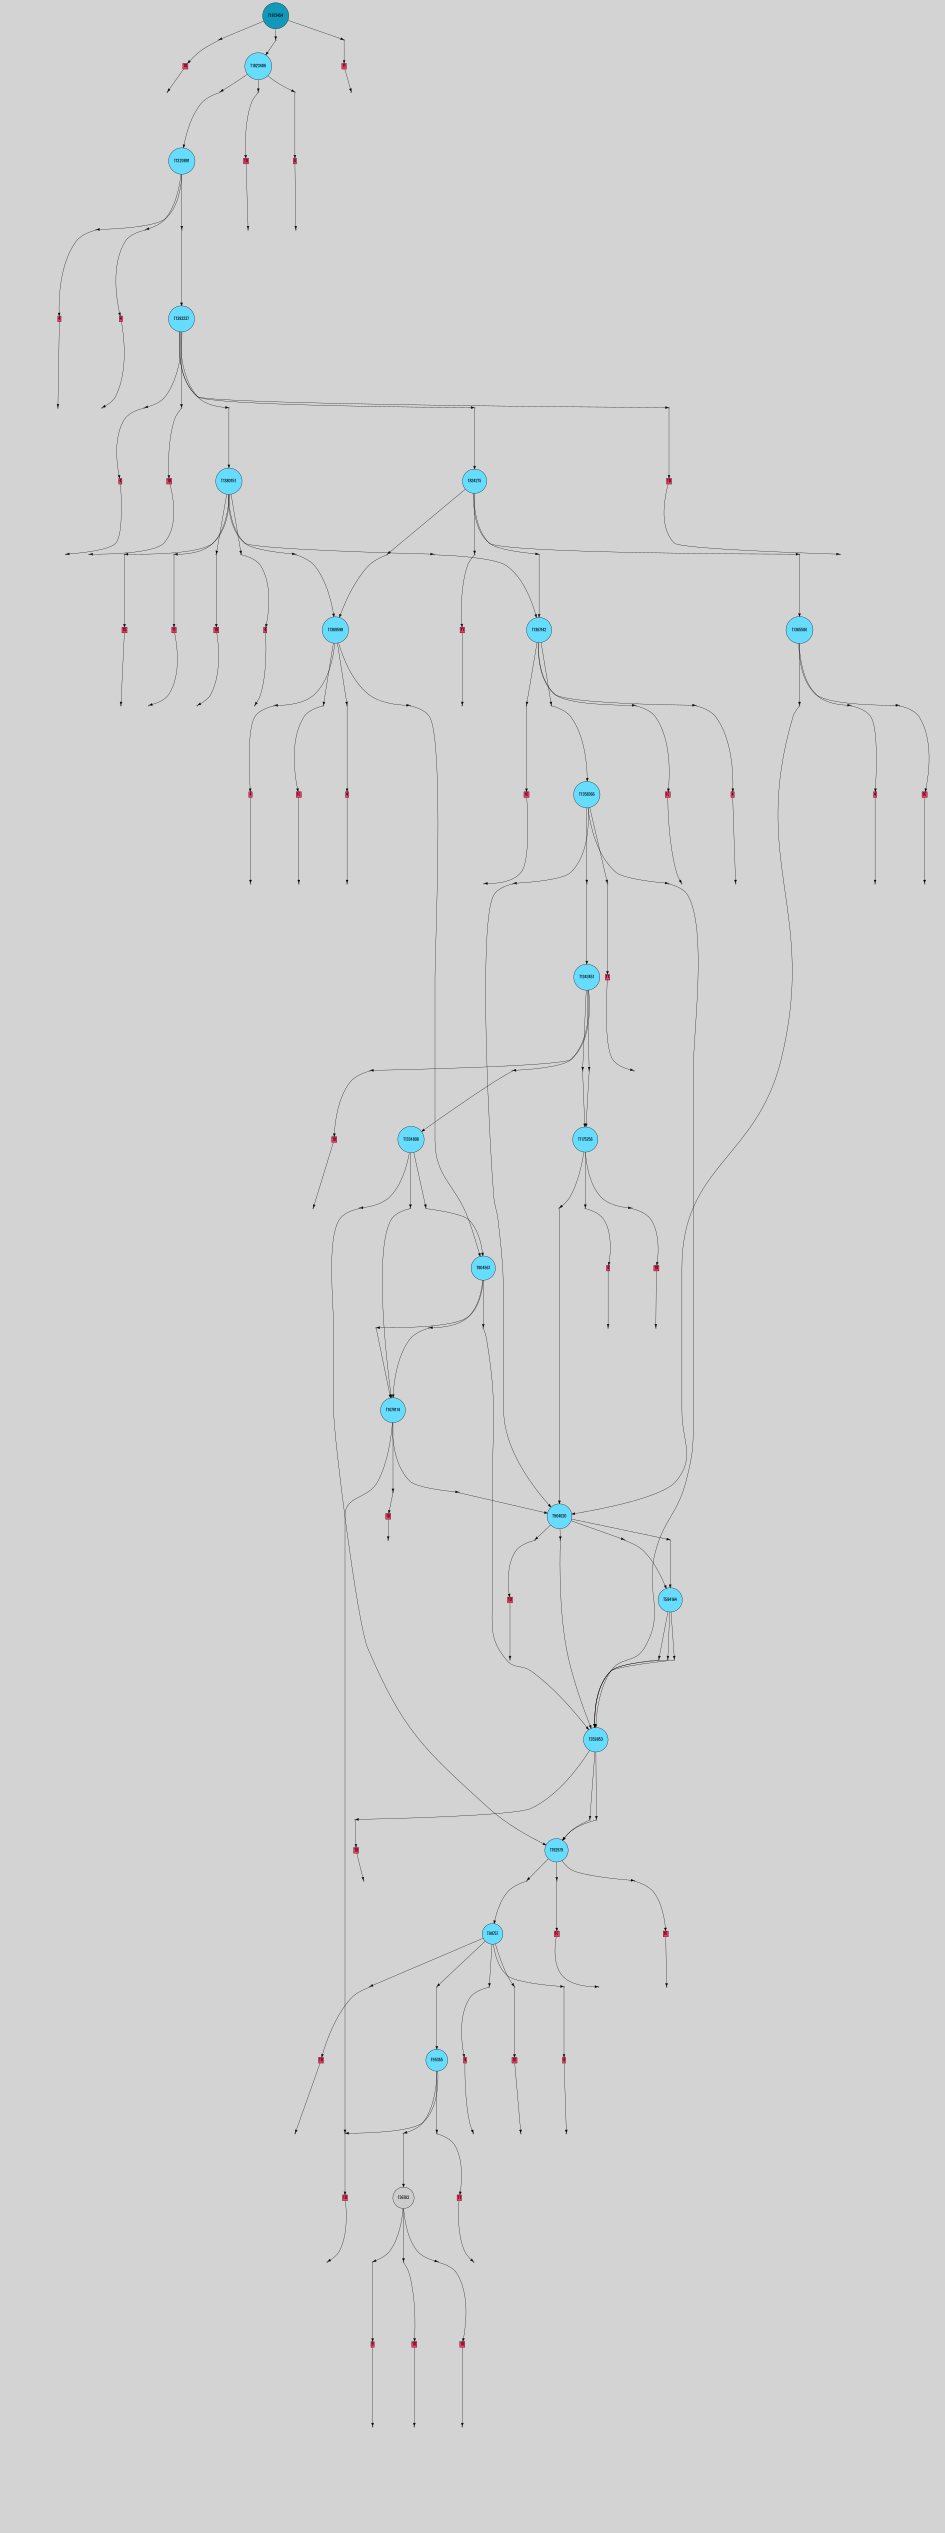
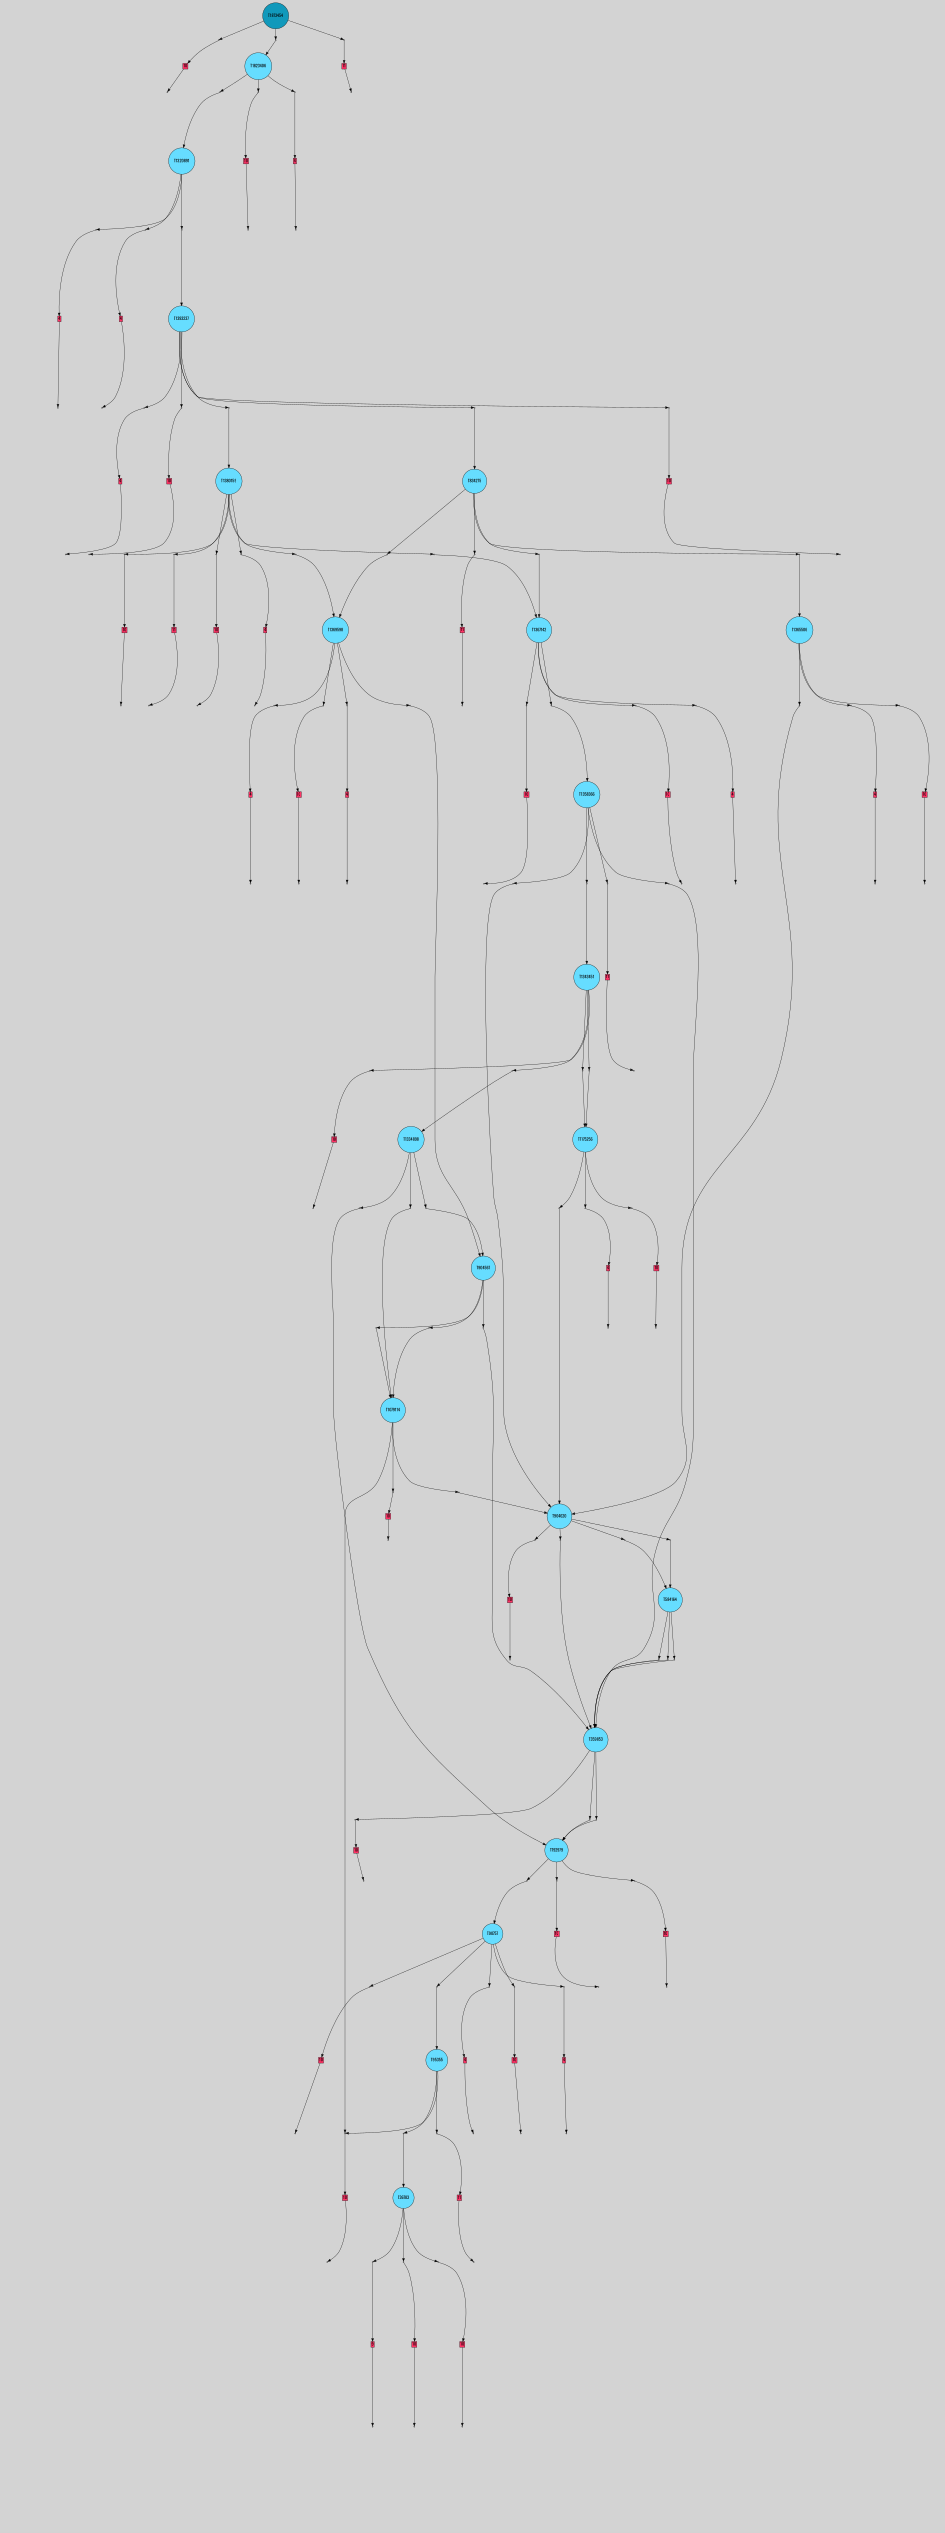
node "T36783": fillcolor #cccccc -> #66ddff
